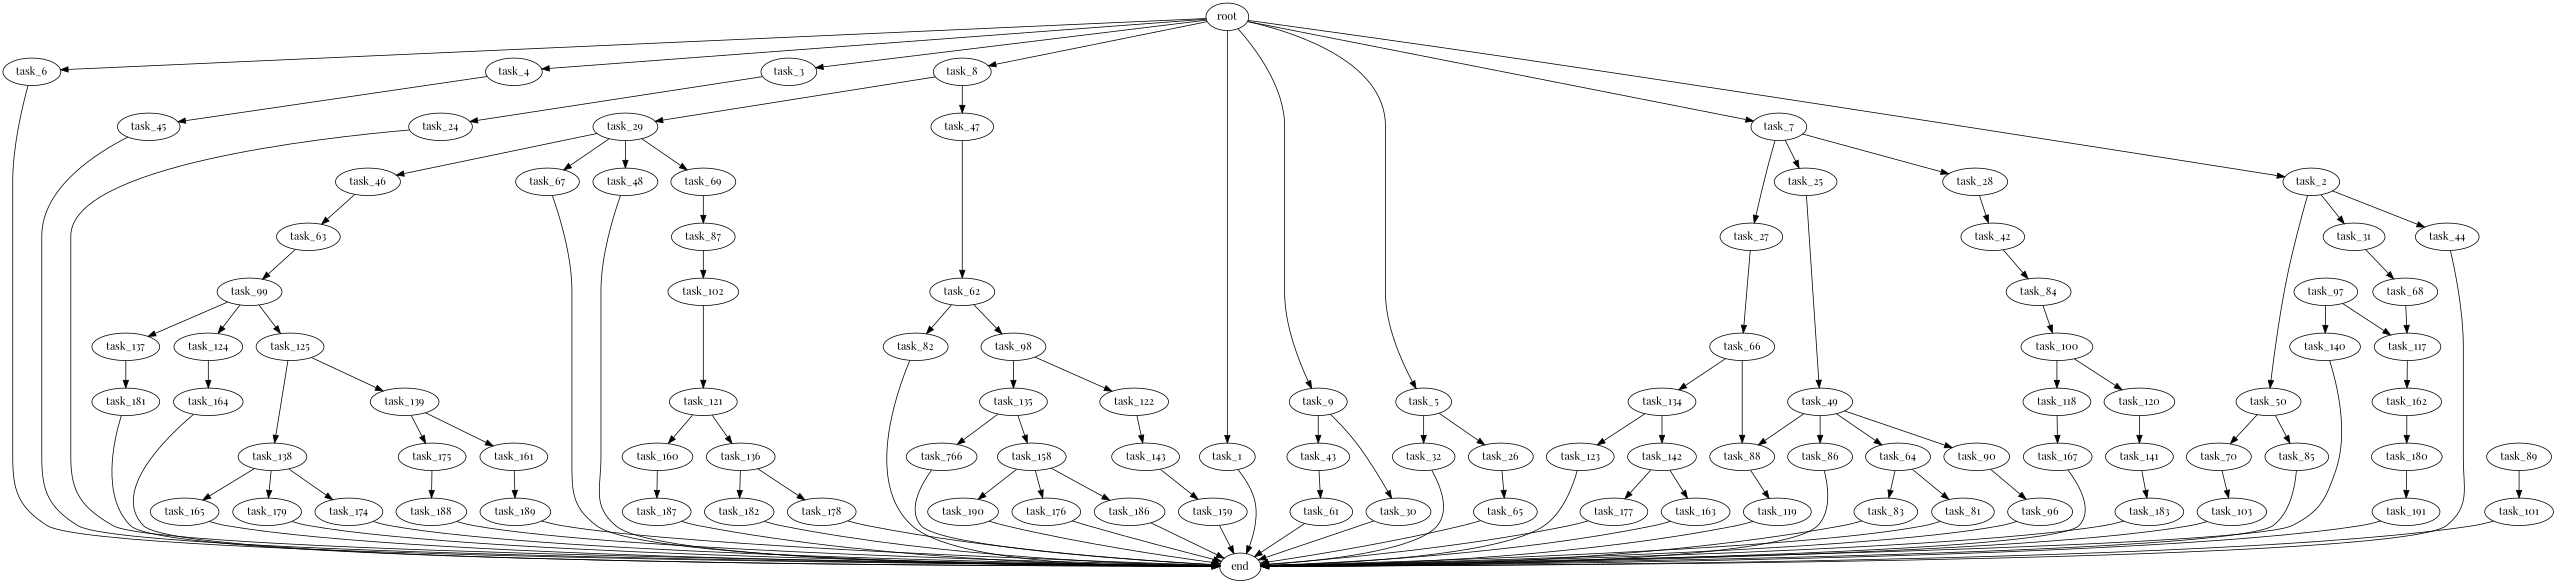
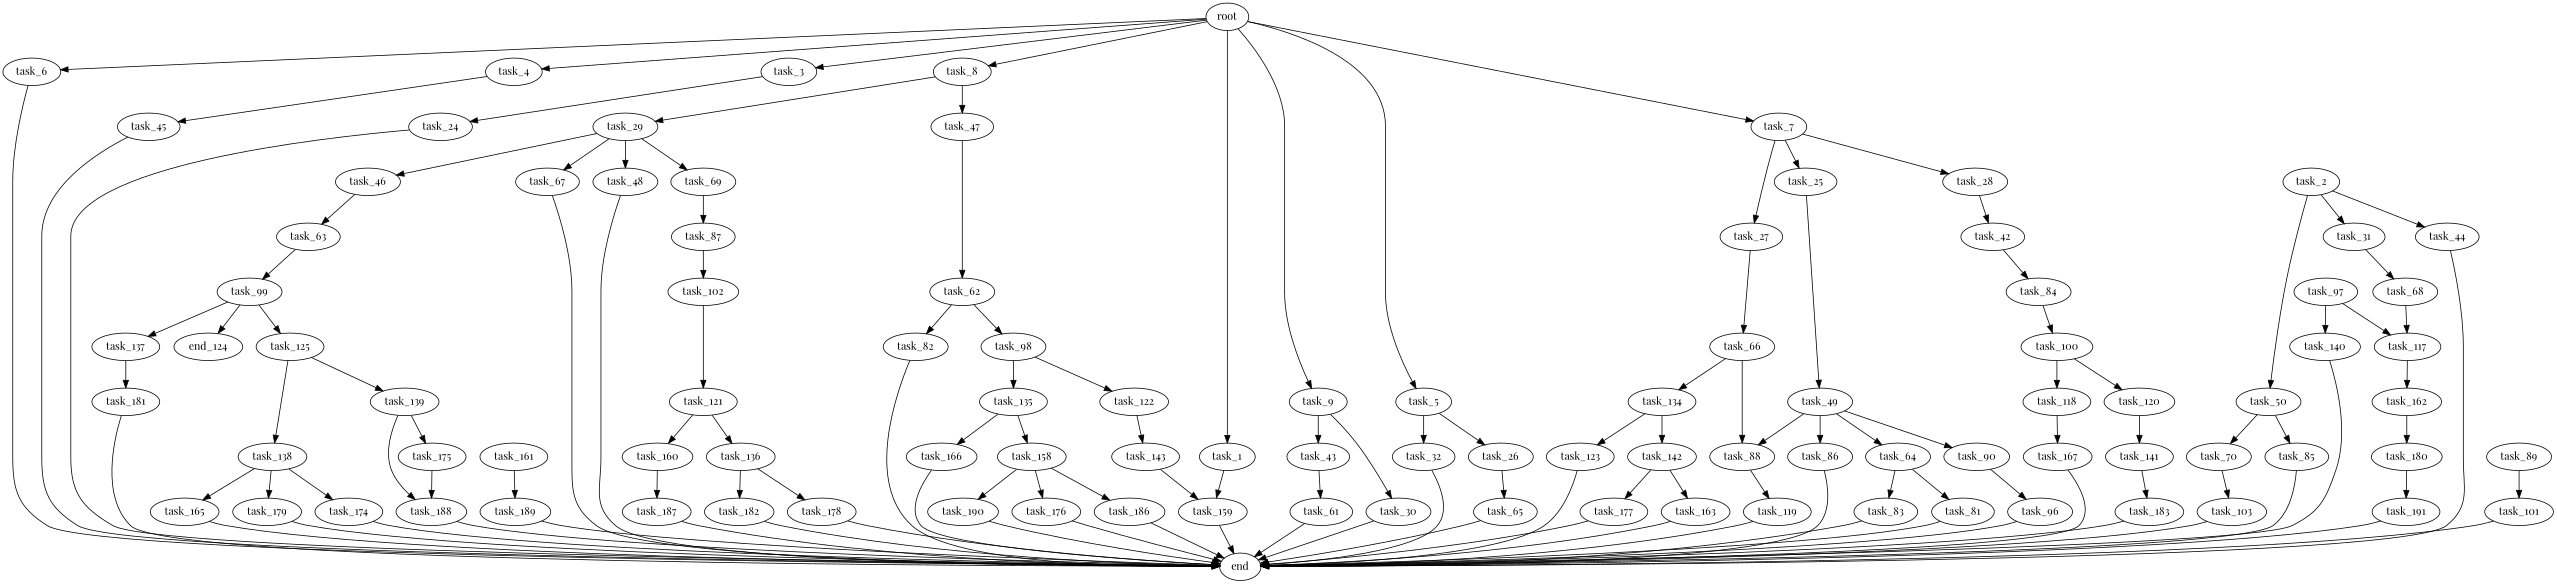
edge "root" -> "task_2": removed
node "task_124": label "task_124" -> "end_124"
node "task_164": removed
edge "task_139" -> "task_161": now "task_139" -> "task_188"
node "task_766": label "task_766" -> "task_166"
edge "task_1" -> "end": now "task_1" -> "task_159"
